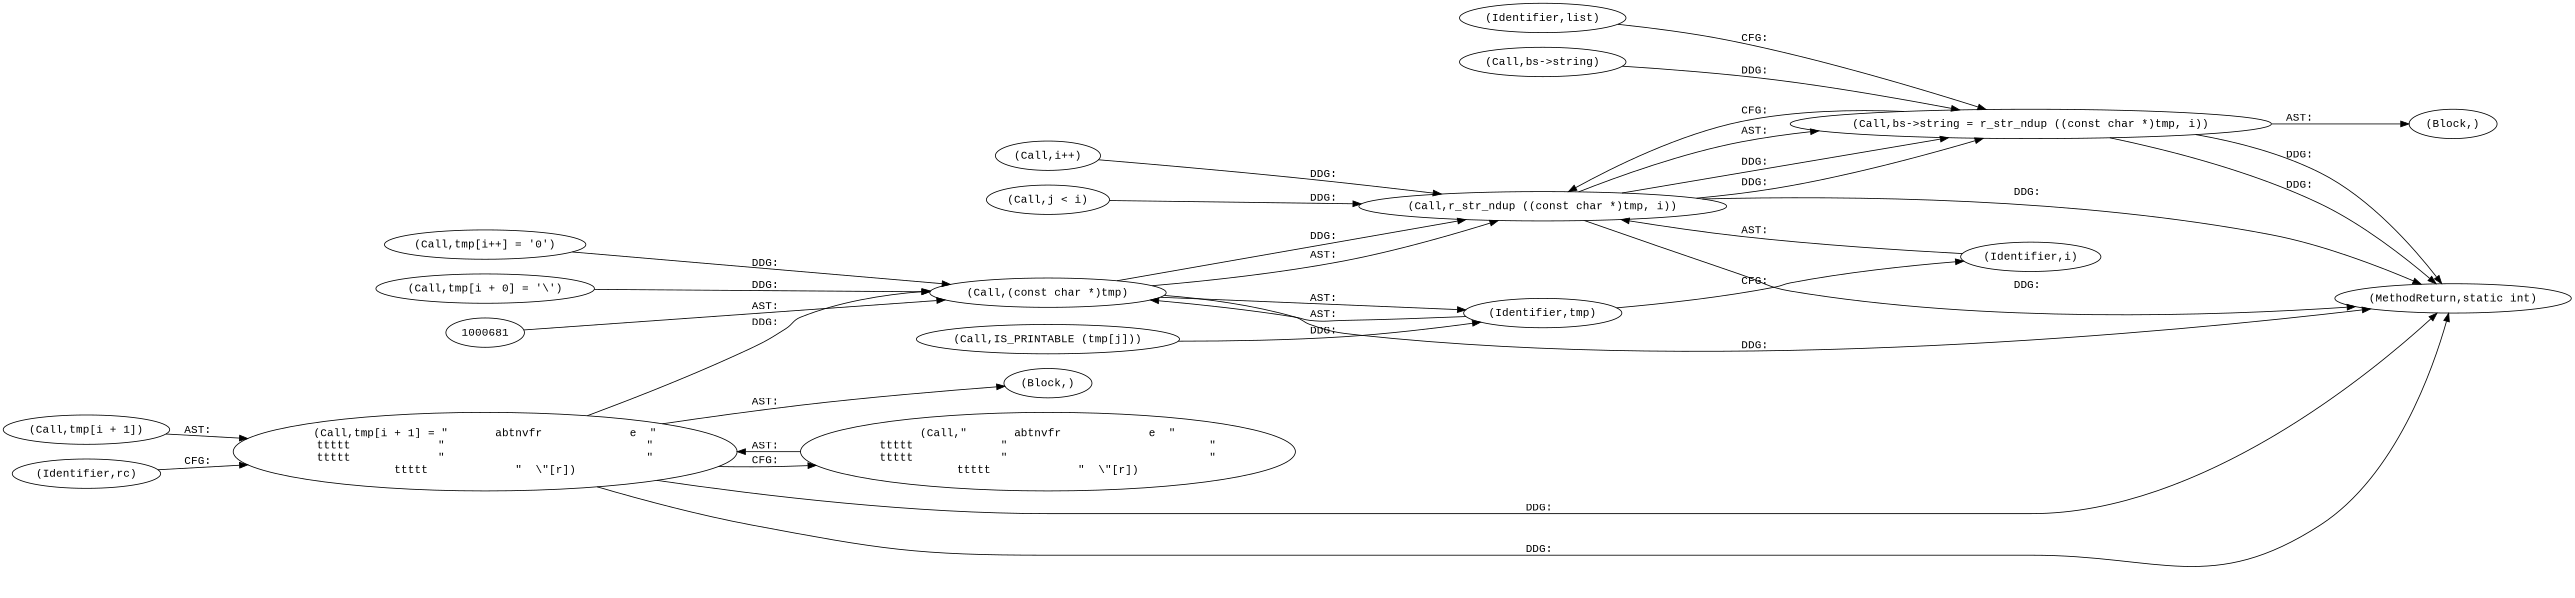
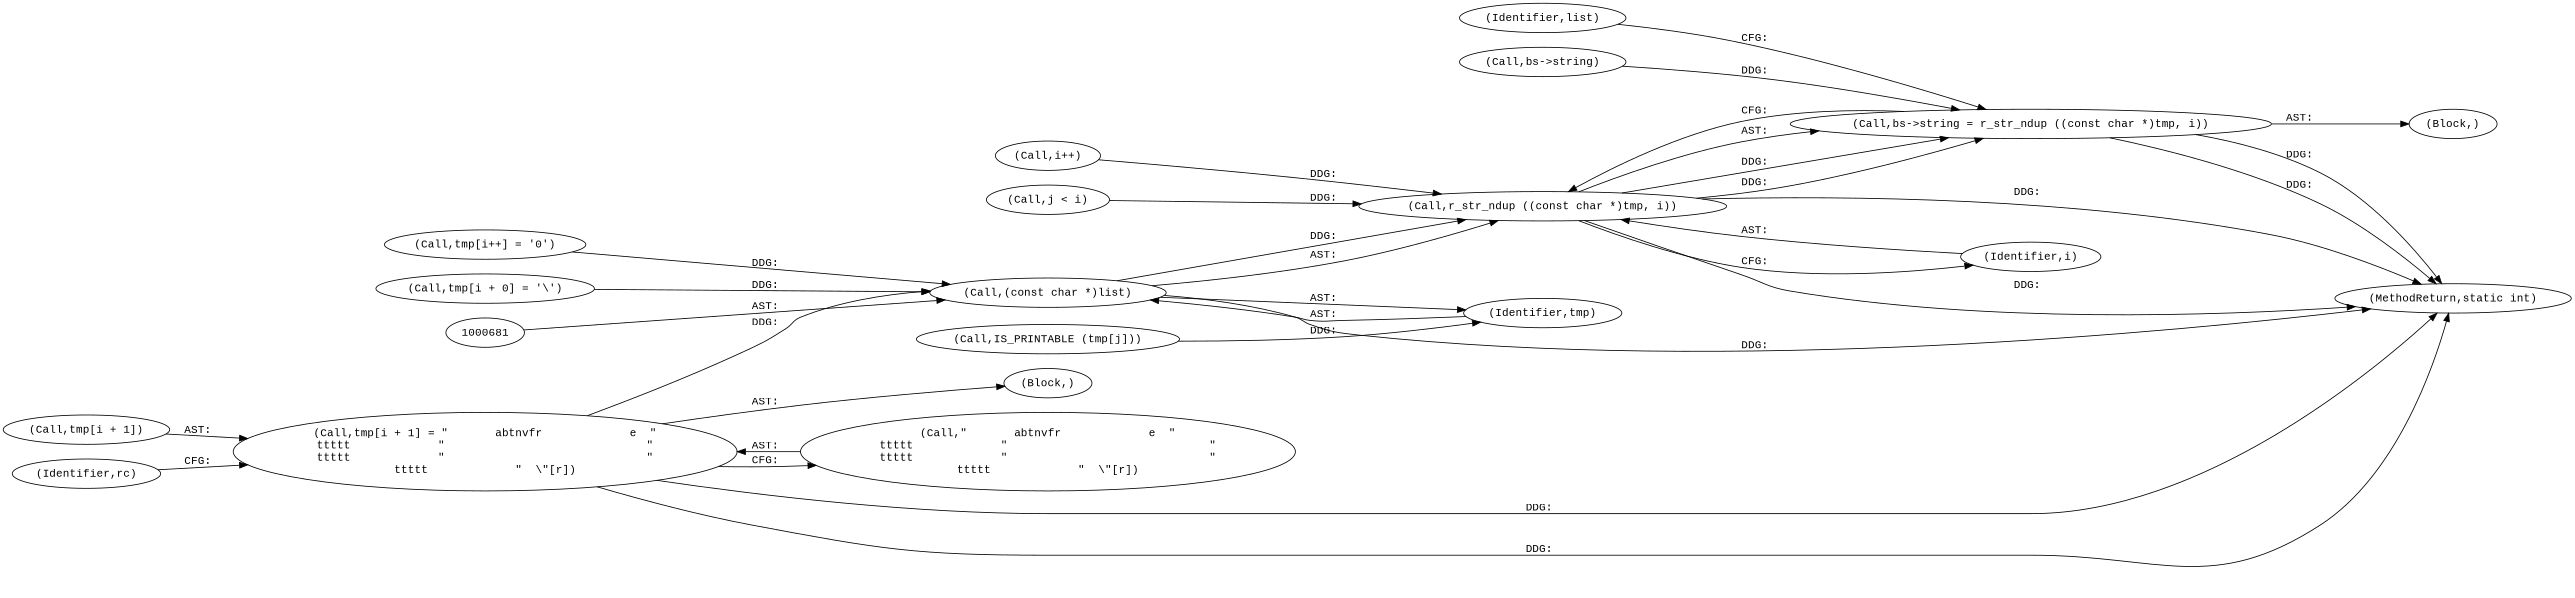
edge "(Identifier,tmp)" -> "(Identifier,i)": now "(Call,r_str_ndup ((const char *)tmp, i))" -> "(Identifier,i)"
node "(Call,(const char *)tmp)": label "(Call,(const char *)tmp)" -> "(Call,(const char *)list)"
